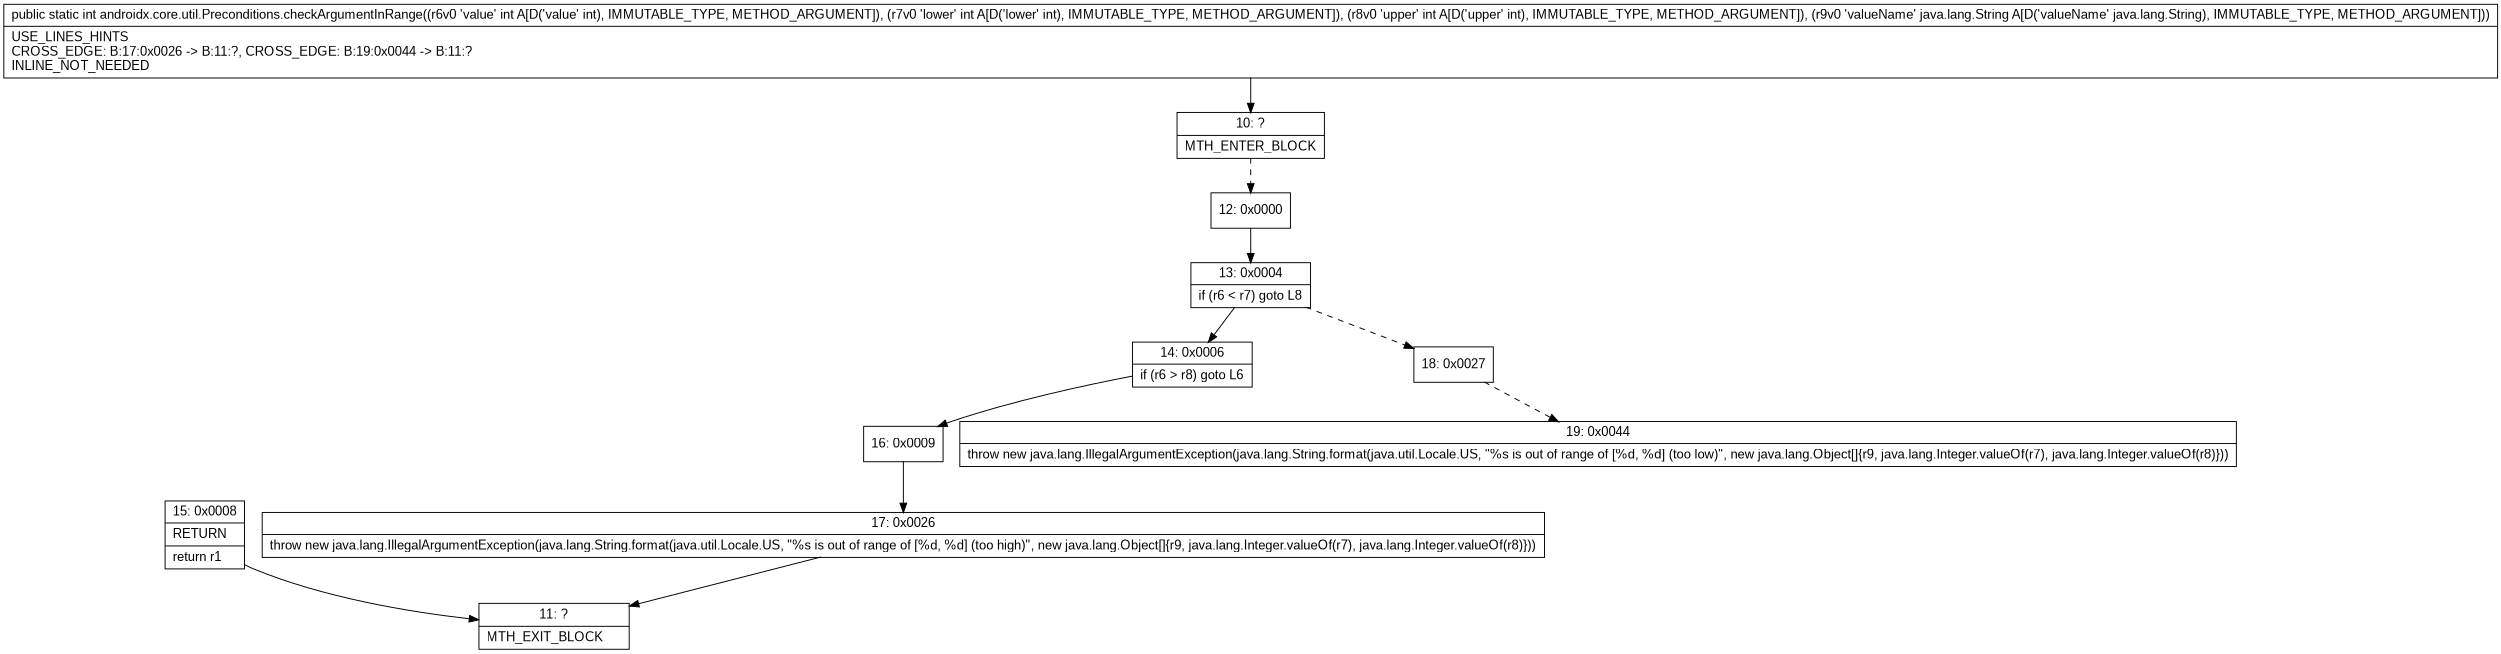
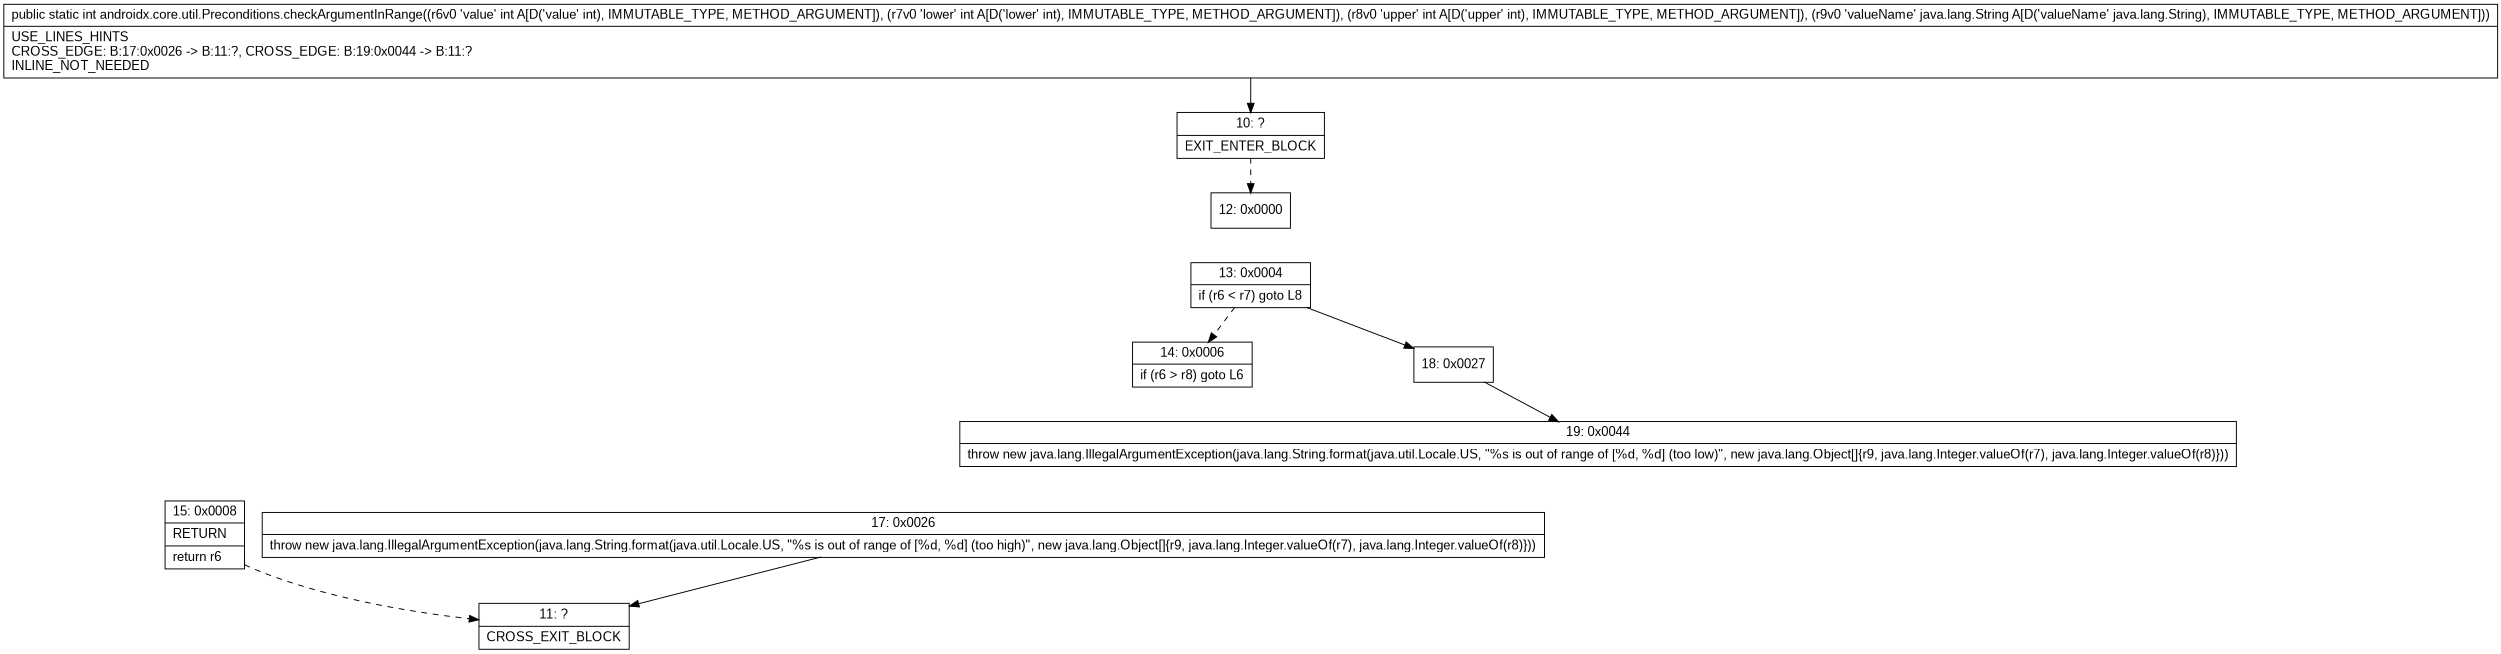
node "10: ?": text "MTH_ENTER_BLOCK" -> "EXIT_ENTER_BLOCK"
edge "12: 0x0000" -> "13: 0x0004": removed
edge "13: 0x0004" -> "14: 0x0006": style solid -> dashed
edge "13: 0x0004" -> "18: 0x0027": style dashed -> solid
edge "18: 0x0027" -> "19: 0x0044": style dashed -> solid
node "16: 0x0009": removed
node "15: 0x0008": text "return r1" -> "return r6"
edge "15: 0x0008" -> "11: ?": style solid -> dashed
node "11: ?": text "MTH_EXIT_BLOCK" -> "CROSS_EXIT_BLOCK"
